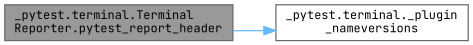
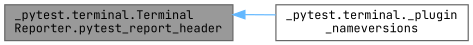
edge "_pytest.terminal.Terminal Reporter.pytest_report_header" -> "_pytest.terminal._plugin _nameversions": reversed
